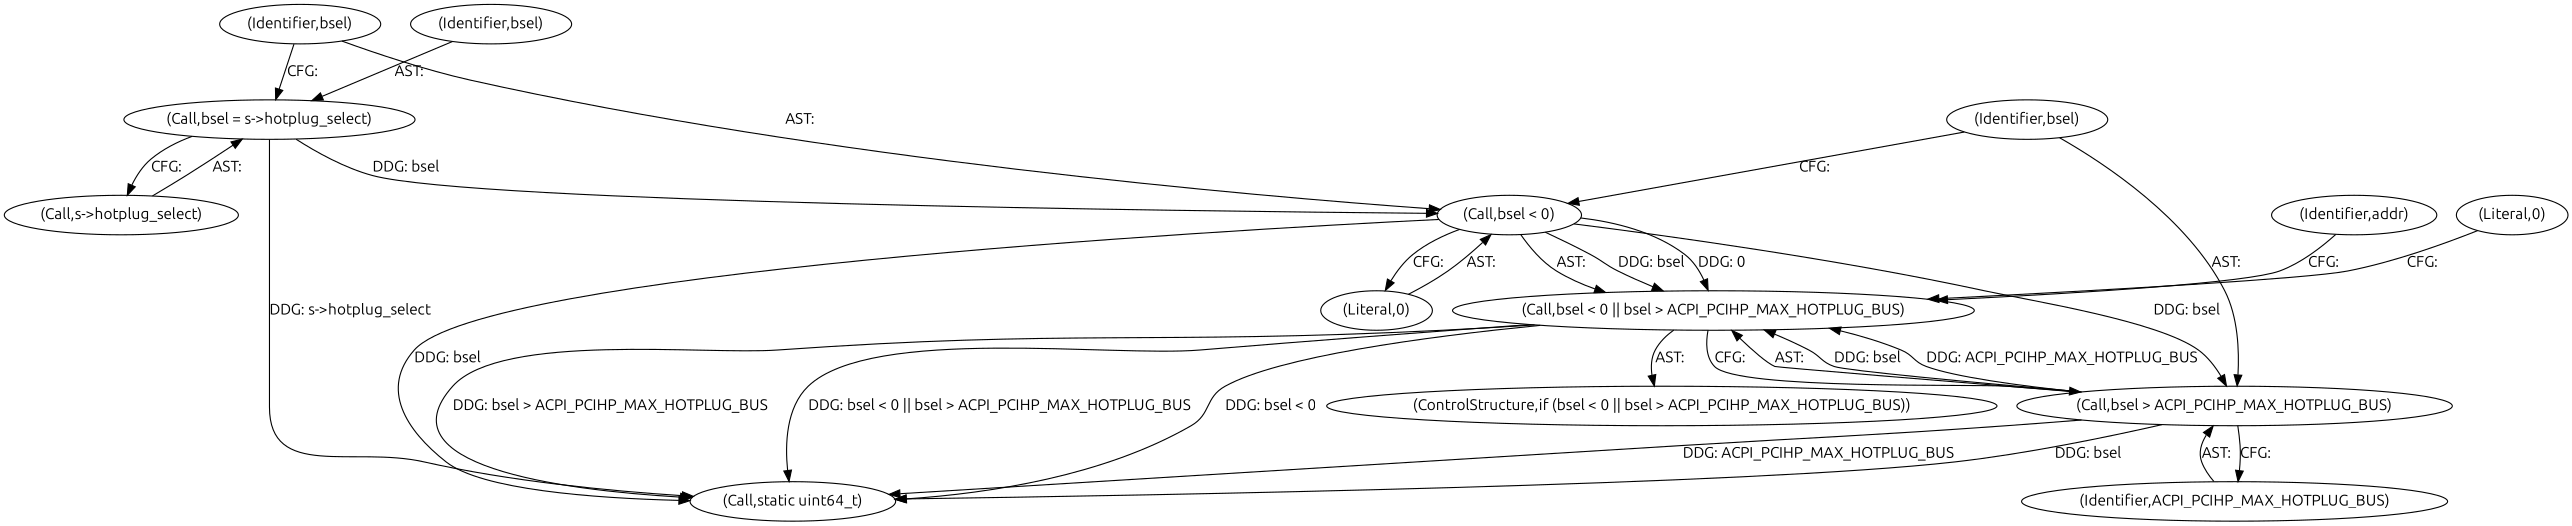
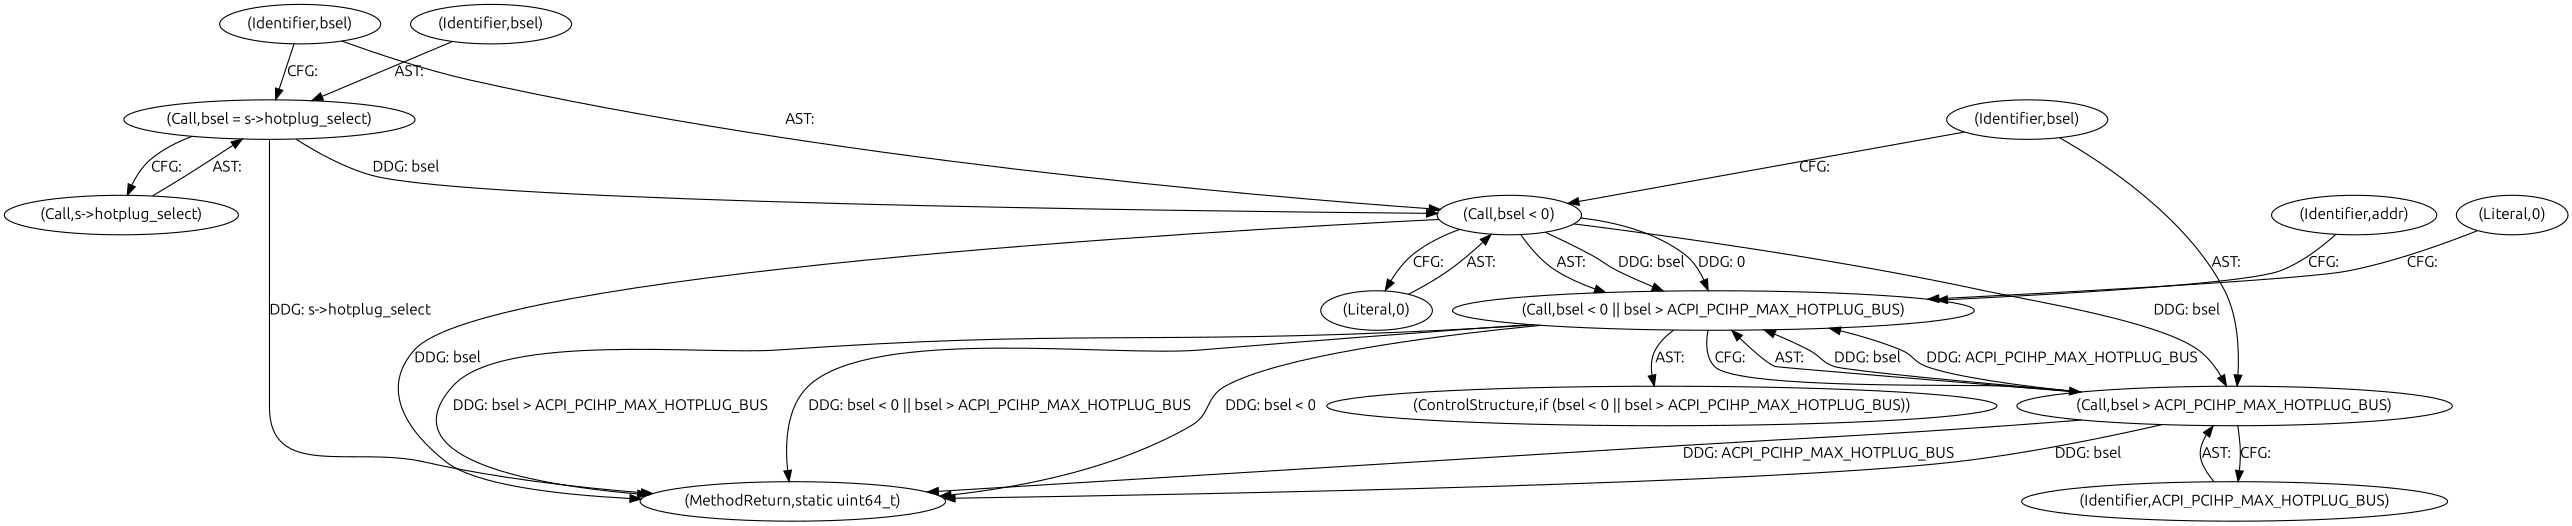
node "(Call,static uint64_t)": label "(Call,static uint64_t)" -> "(MethodReturn,static uint64_t)"
